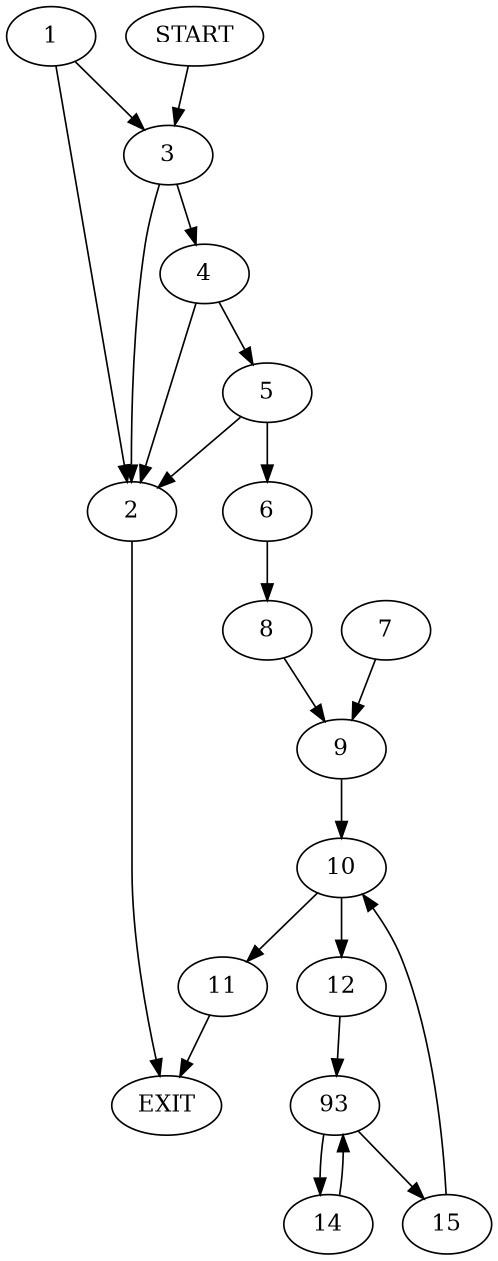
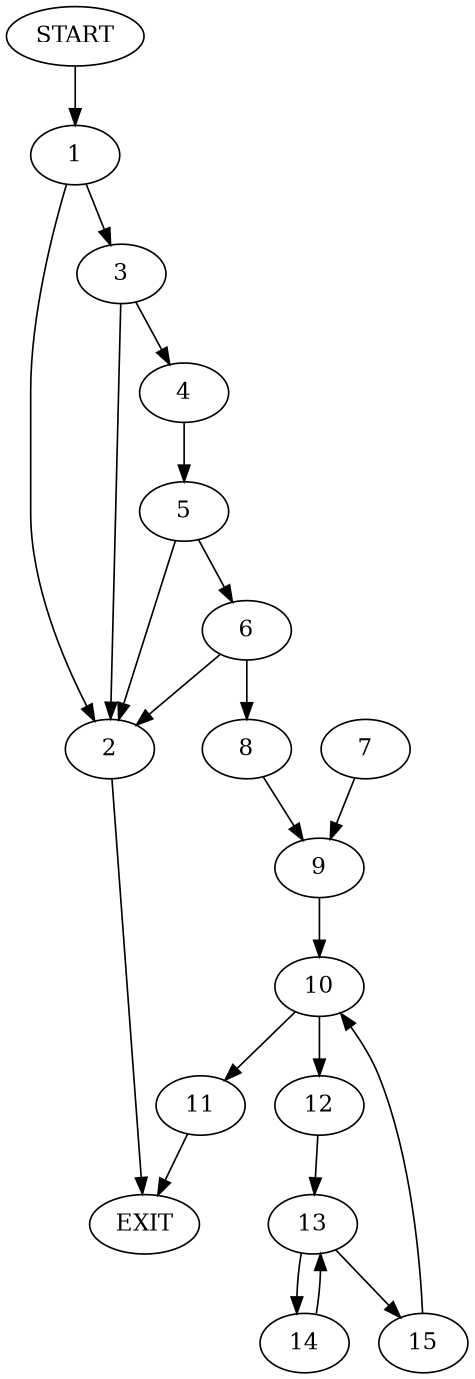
edge "START" -> "3": now "START" -> "1"
edge "4" -> "2": now "6" -> "2"
node "93": label "93" -> "13"
